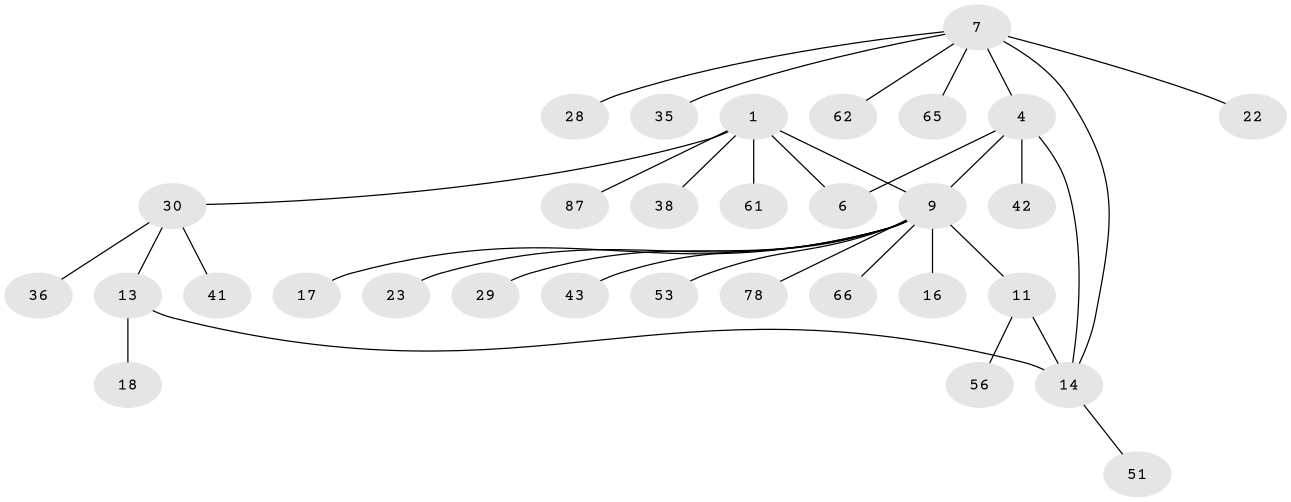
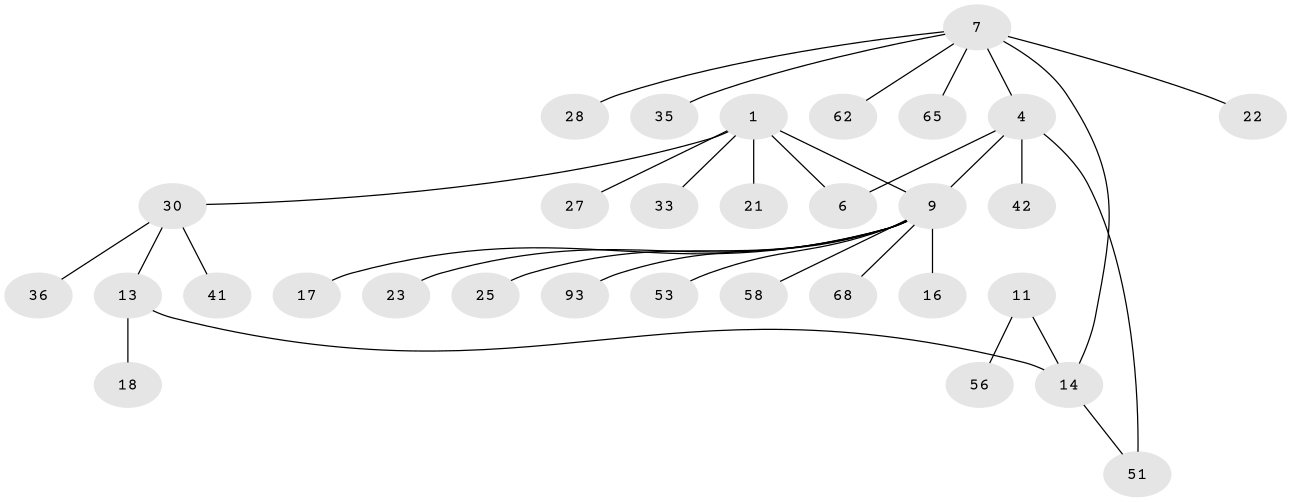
node "87": label "87" -> "27"
node "38": label "38" -> "33"
node "61": label "61" -> "21"
edge "4" -- "14": now "4" -- "51"
edge "9" -- "11": removed
node "29": label "29" -> "25"
node "43": label "43" -> "93"
node "78": label "78" -> "58"
node "66": label "66" -> "68"
